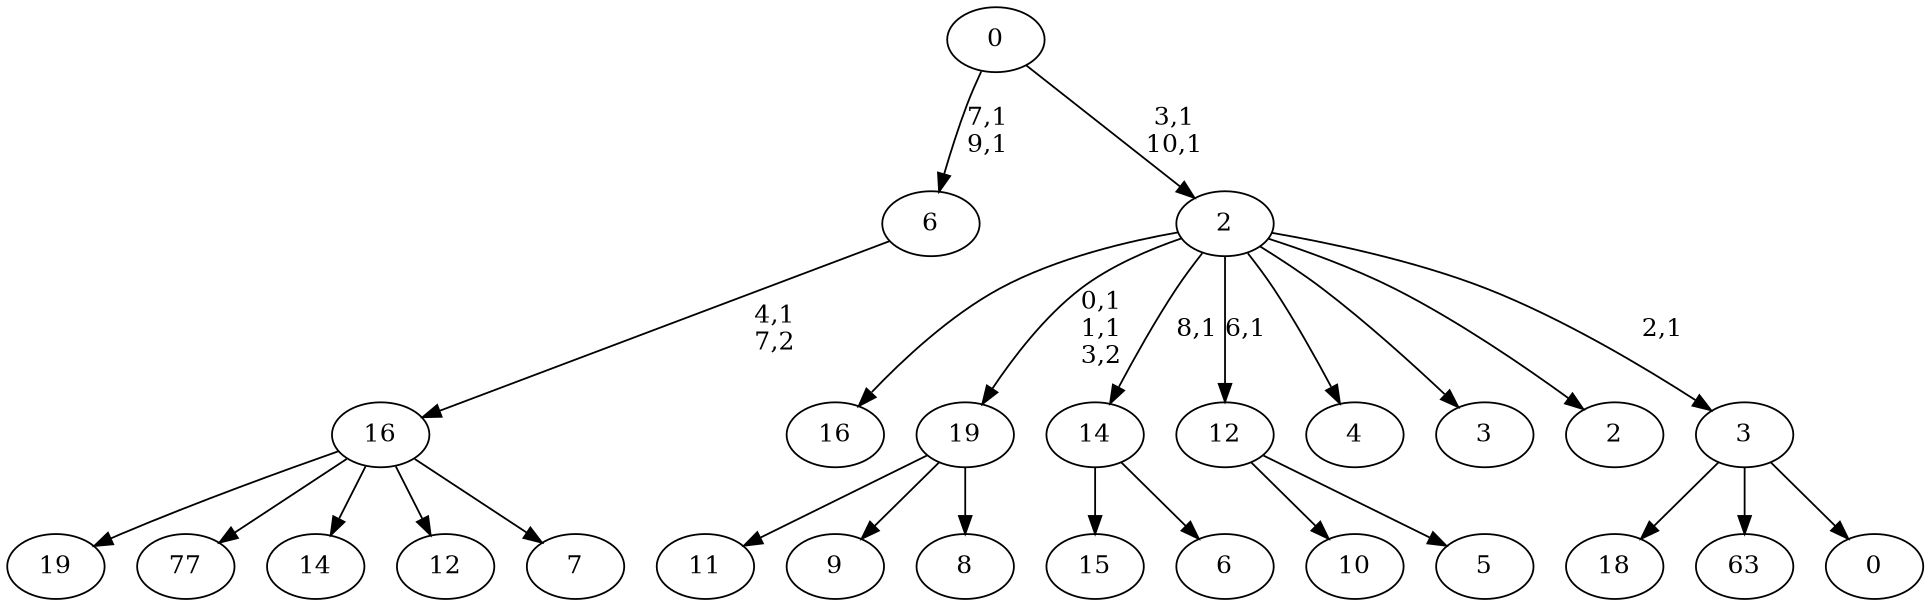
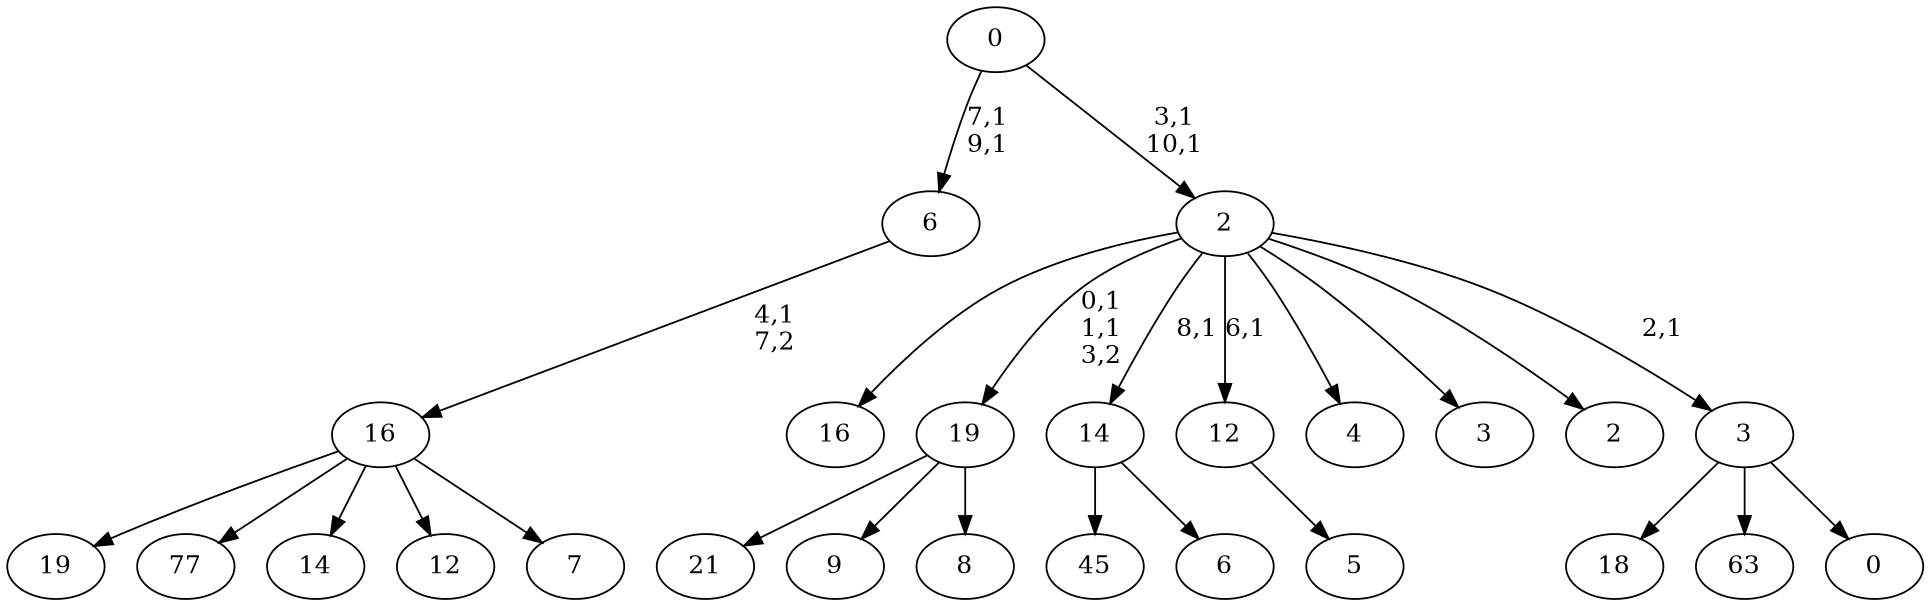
node "11": label "11" -> "21"
node "15": label "15" -> "45"
node "10": removed
